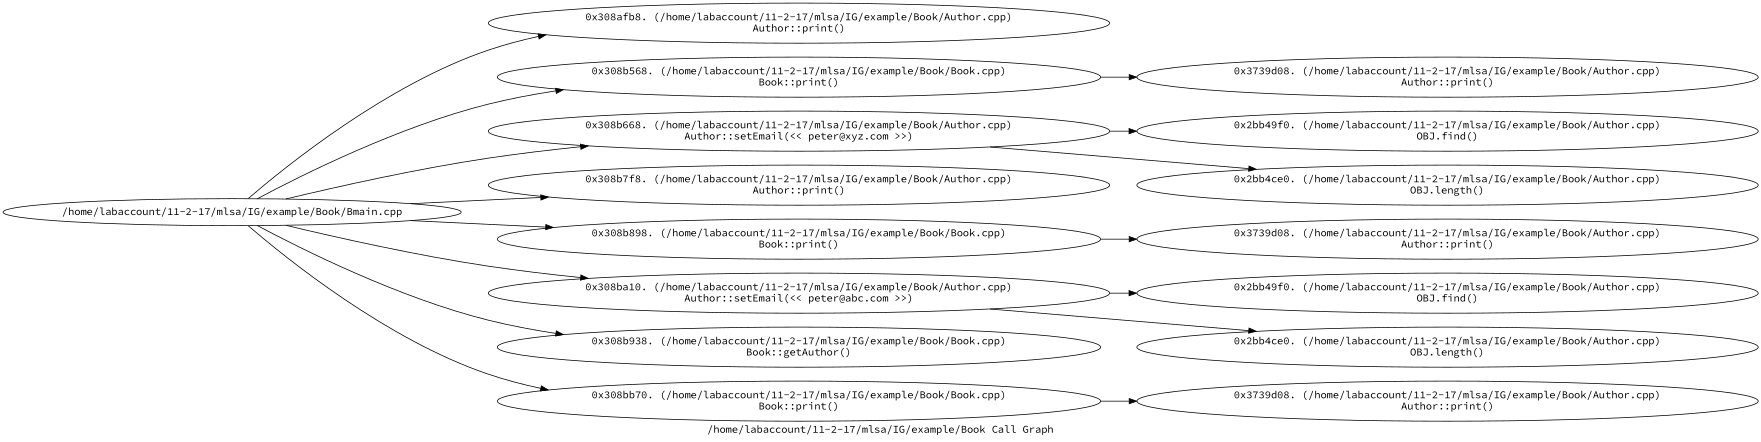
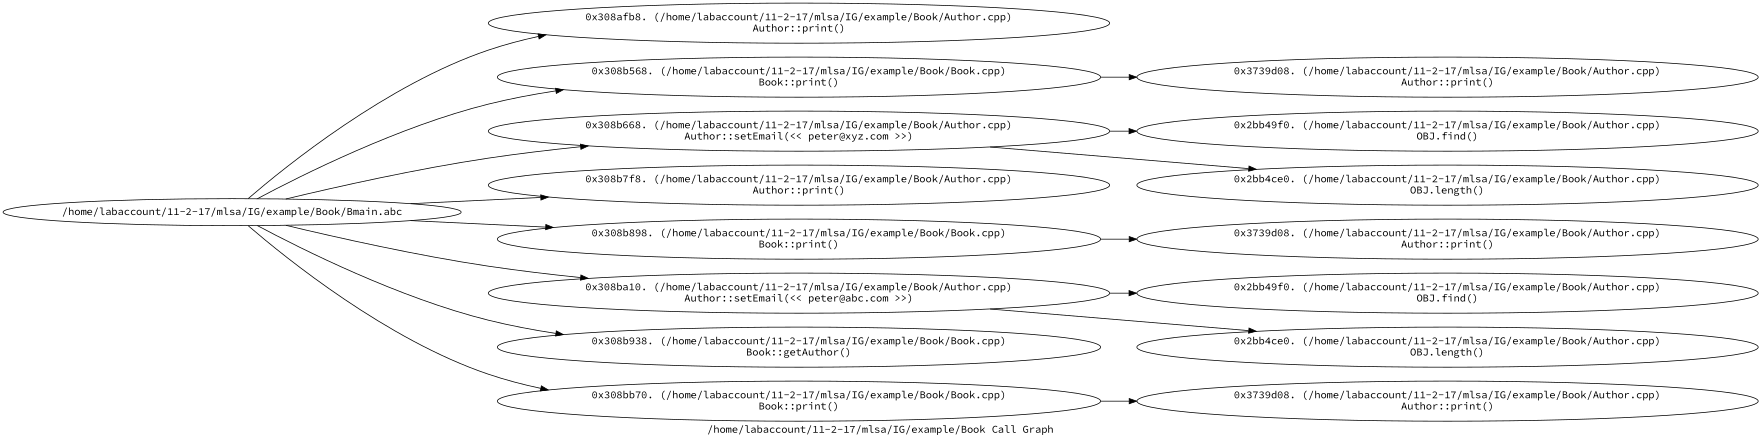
node "/home/labaccount/11-2-17/mlsa/IG/example/Book/Bmain.cpp": label "/home/labaccount/11-2-17/mlsa/IG/example/Book/Bmain.cpp" -> "/home/labaccount/11-2-17/mlsa/IG/example/Book/Bmain.abc"
